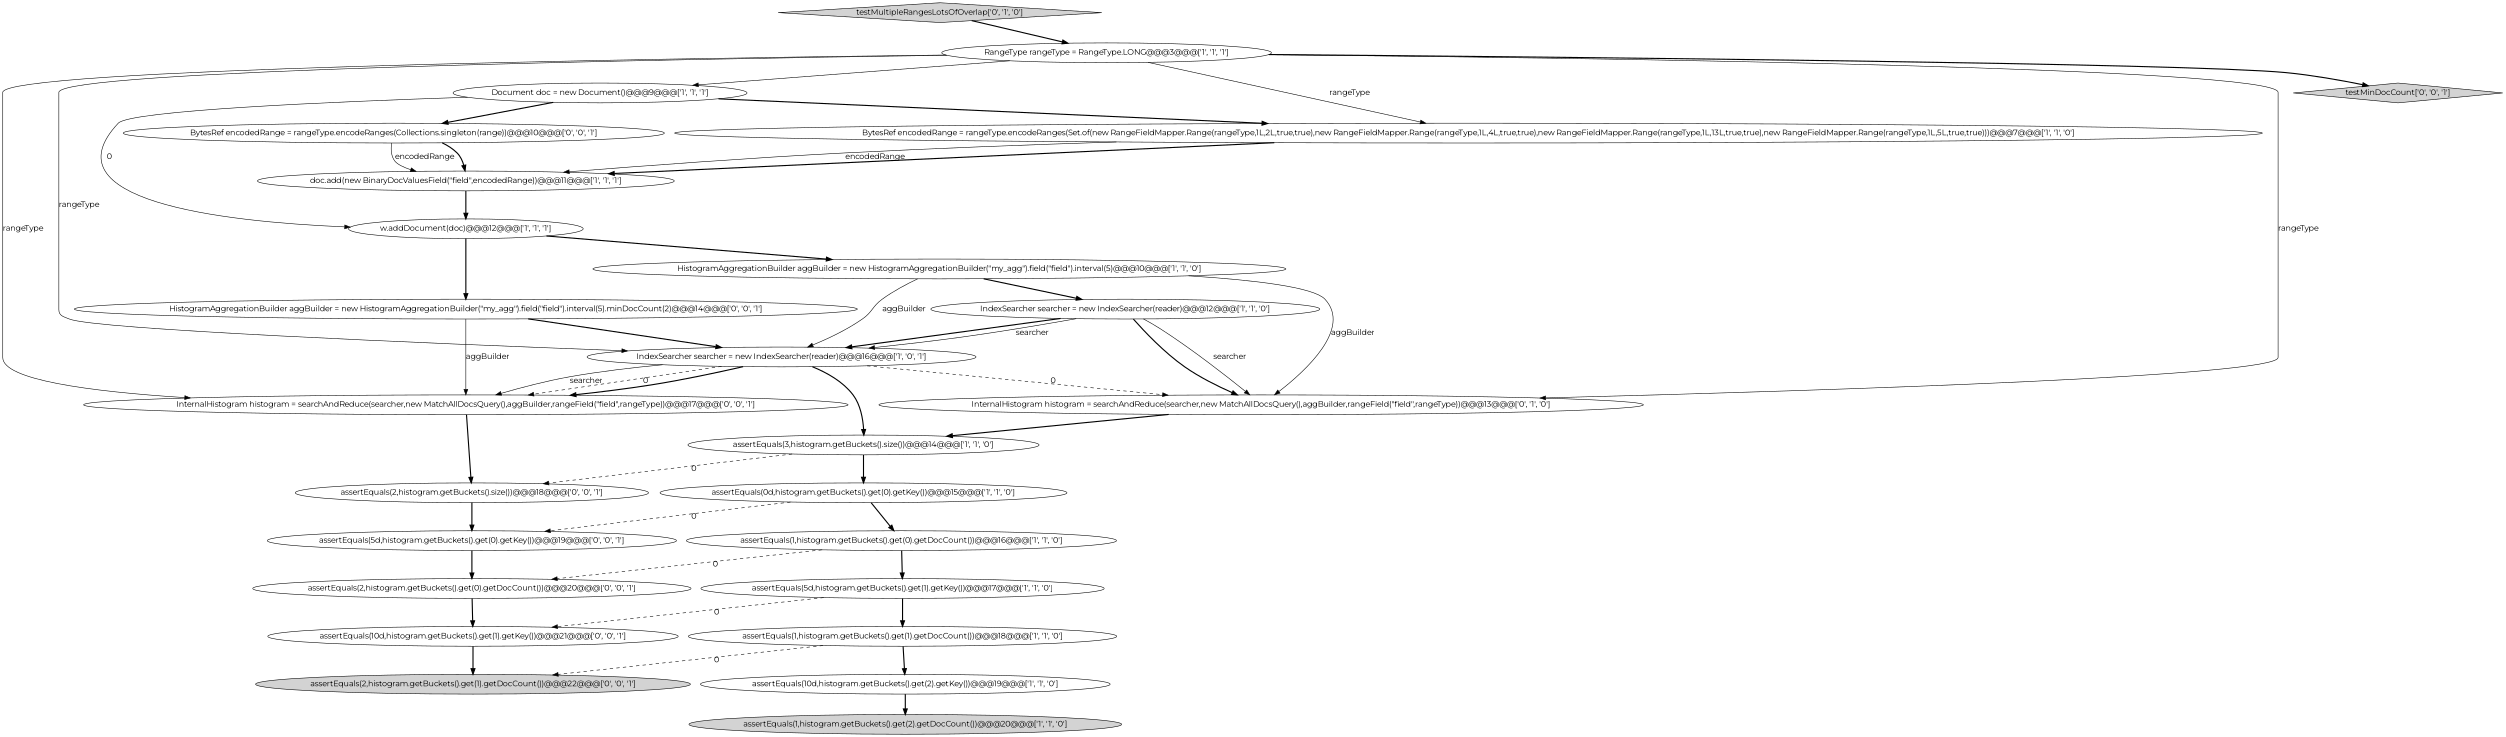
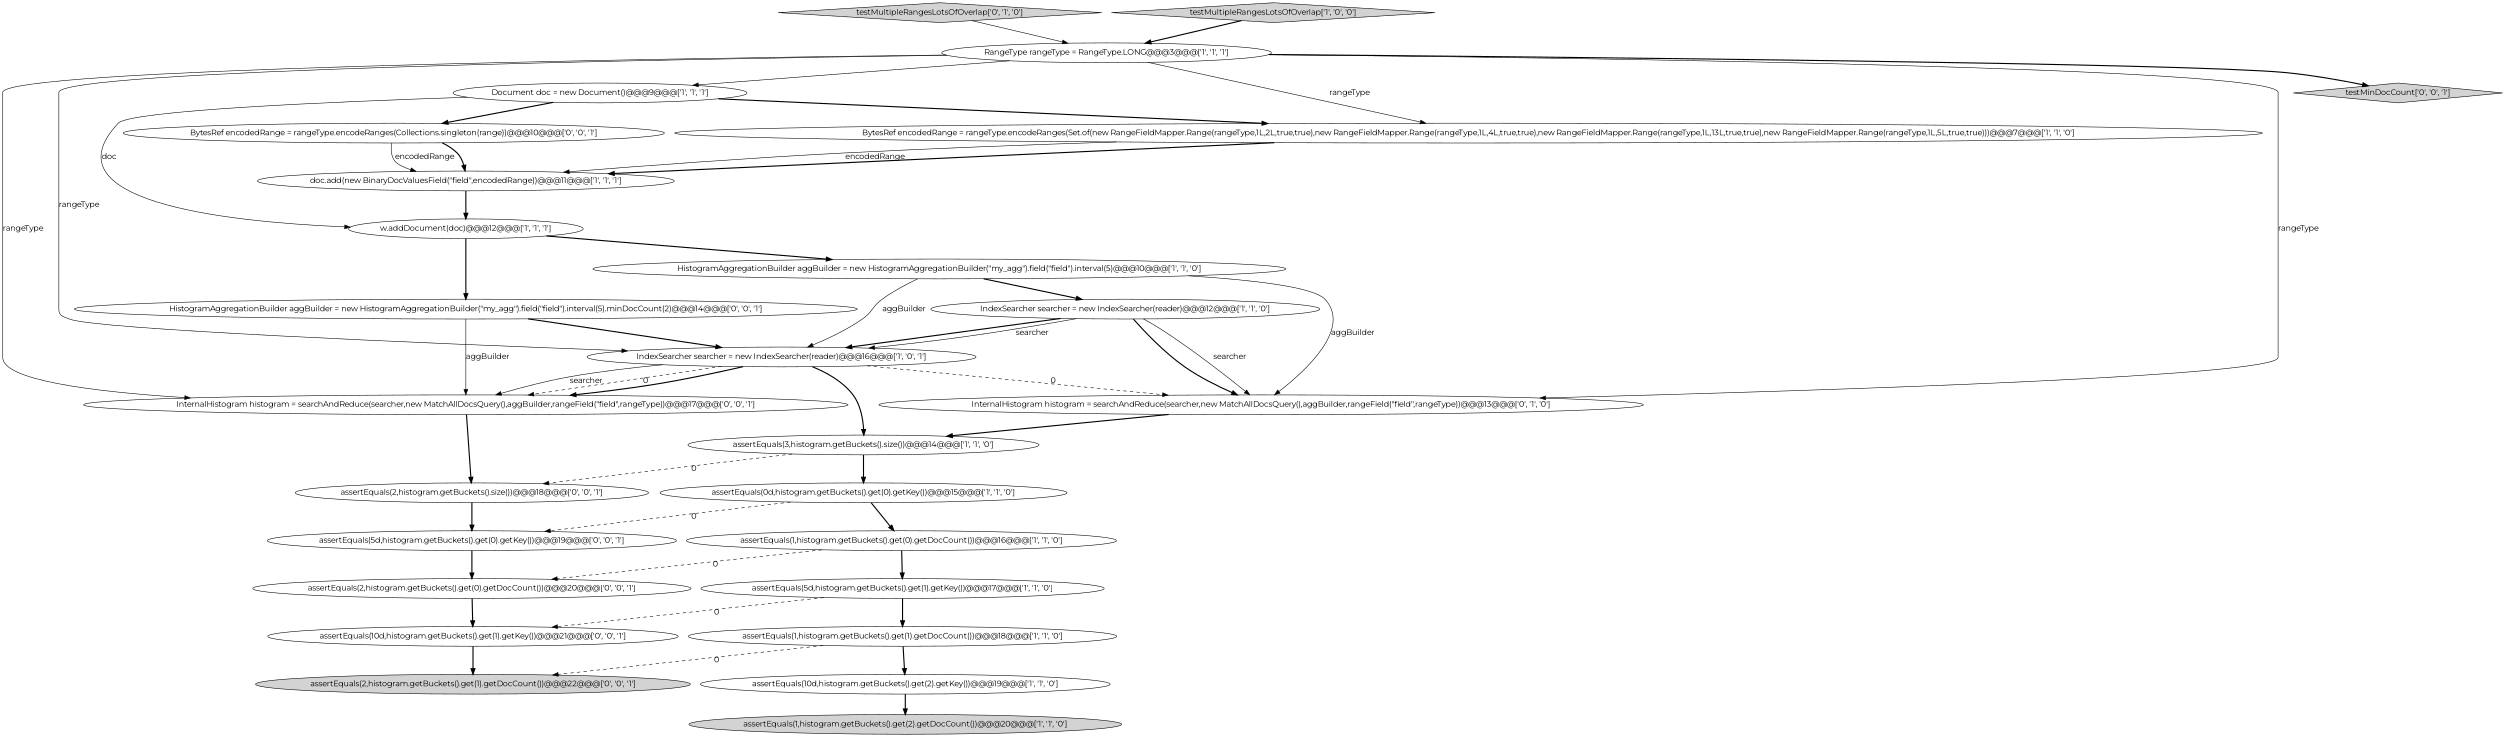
node "testMultipleRangesLotsOfOverlap['1', '0', '0']": added
edge "testMultipleRangesLotsOfOverlap['0', '1', '0']" -> "RangeType rangeType = RangeType.LONG@@@3@@@['1', '1', '1']": style bold -> solid
edge "Document doc = new Document()@@@9@@@['1', '1', '1']" -> "w.addDocument(doc)@@@12@@@['1', '1', '1']": label "0" -> "doc"
